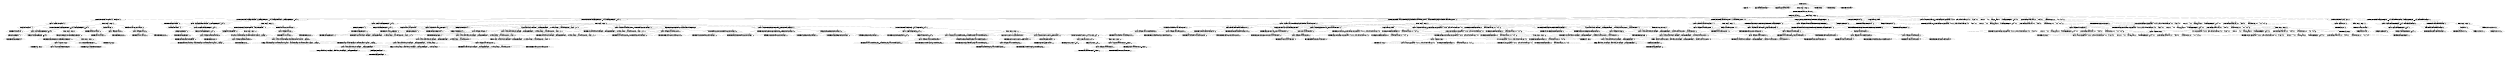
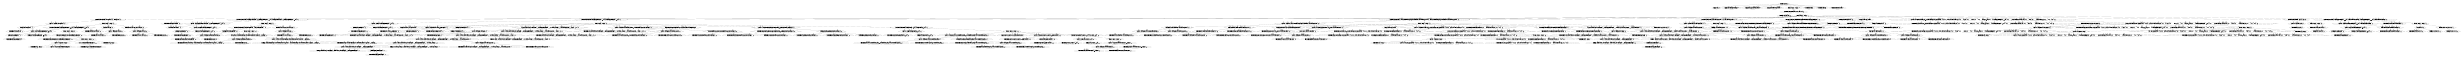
node "(PARAM,final RedeliveryData data)": added
